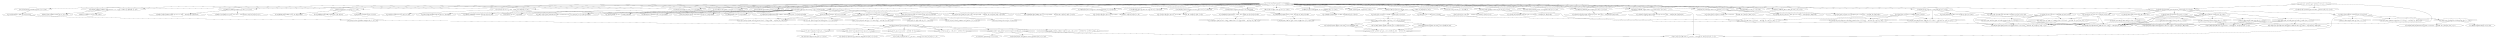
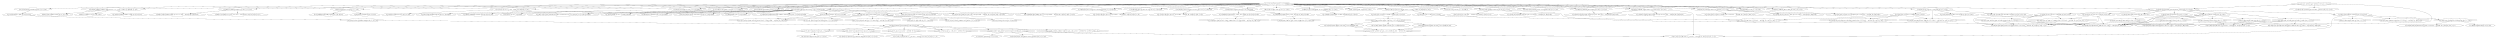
node "org.apache.commons:commons-lang3:jar:3.16.0:test": added
node "net.bytebuddy:byte-buddy:jar:1.10.19:provided": removed
